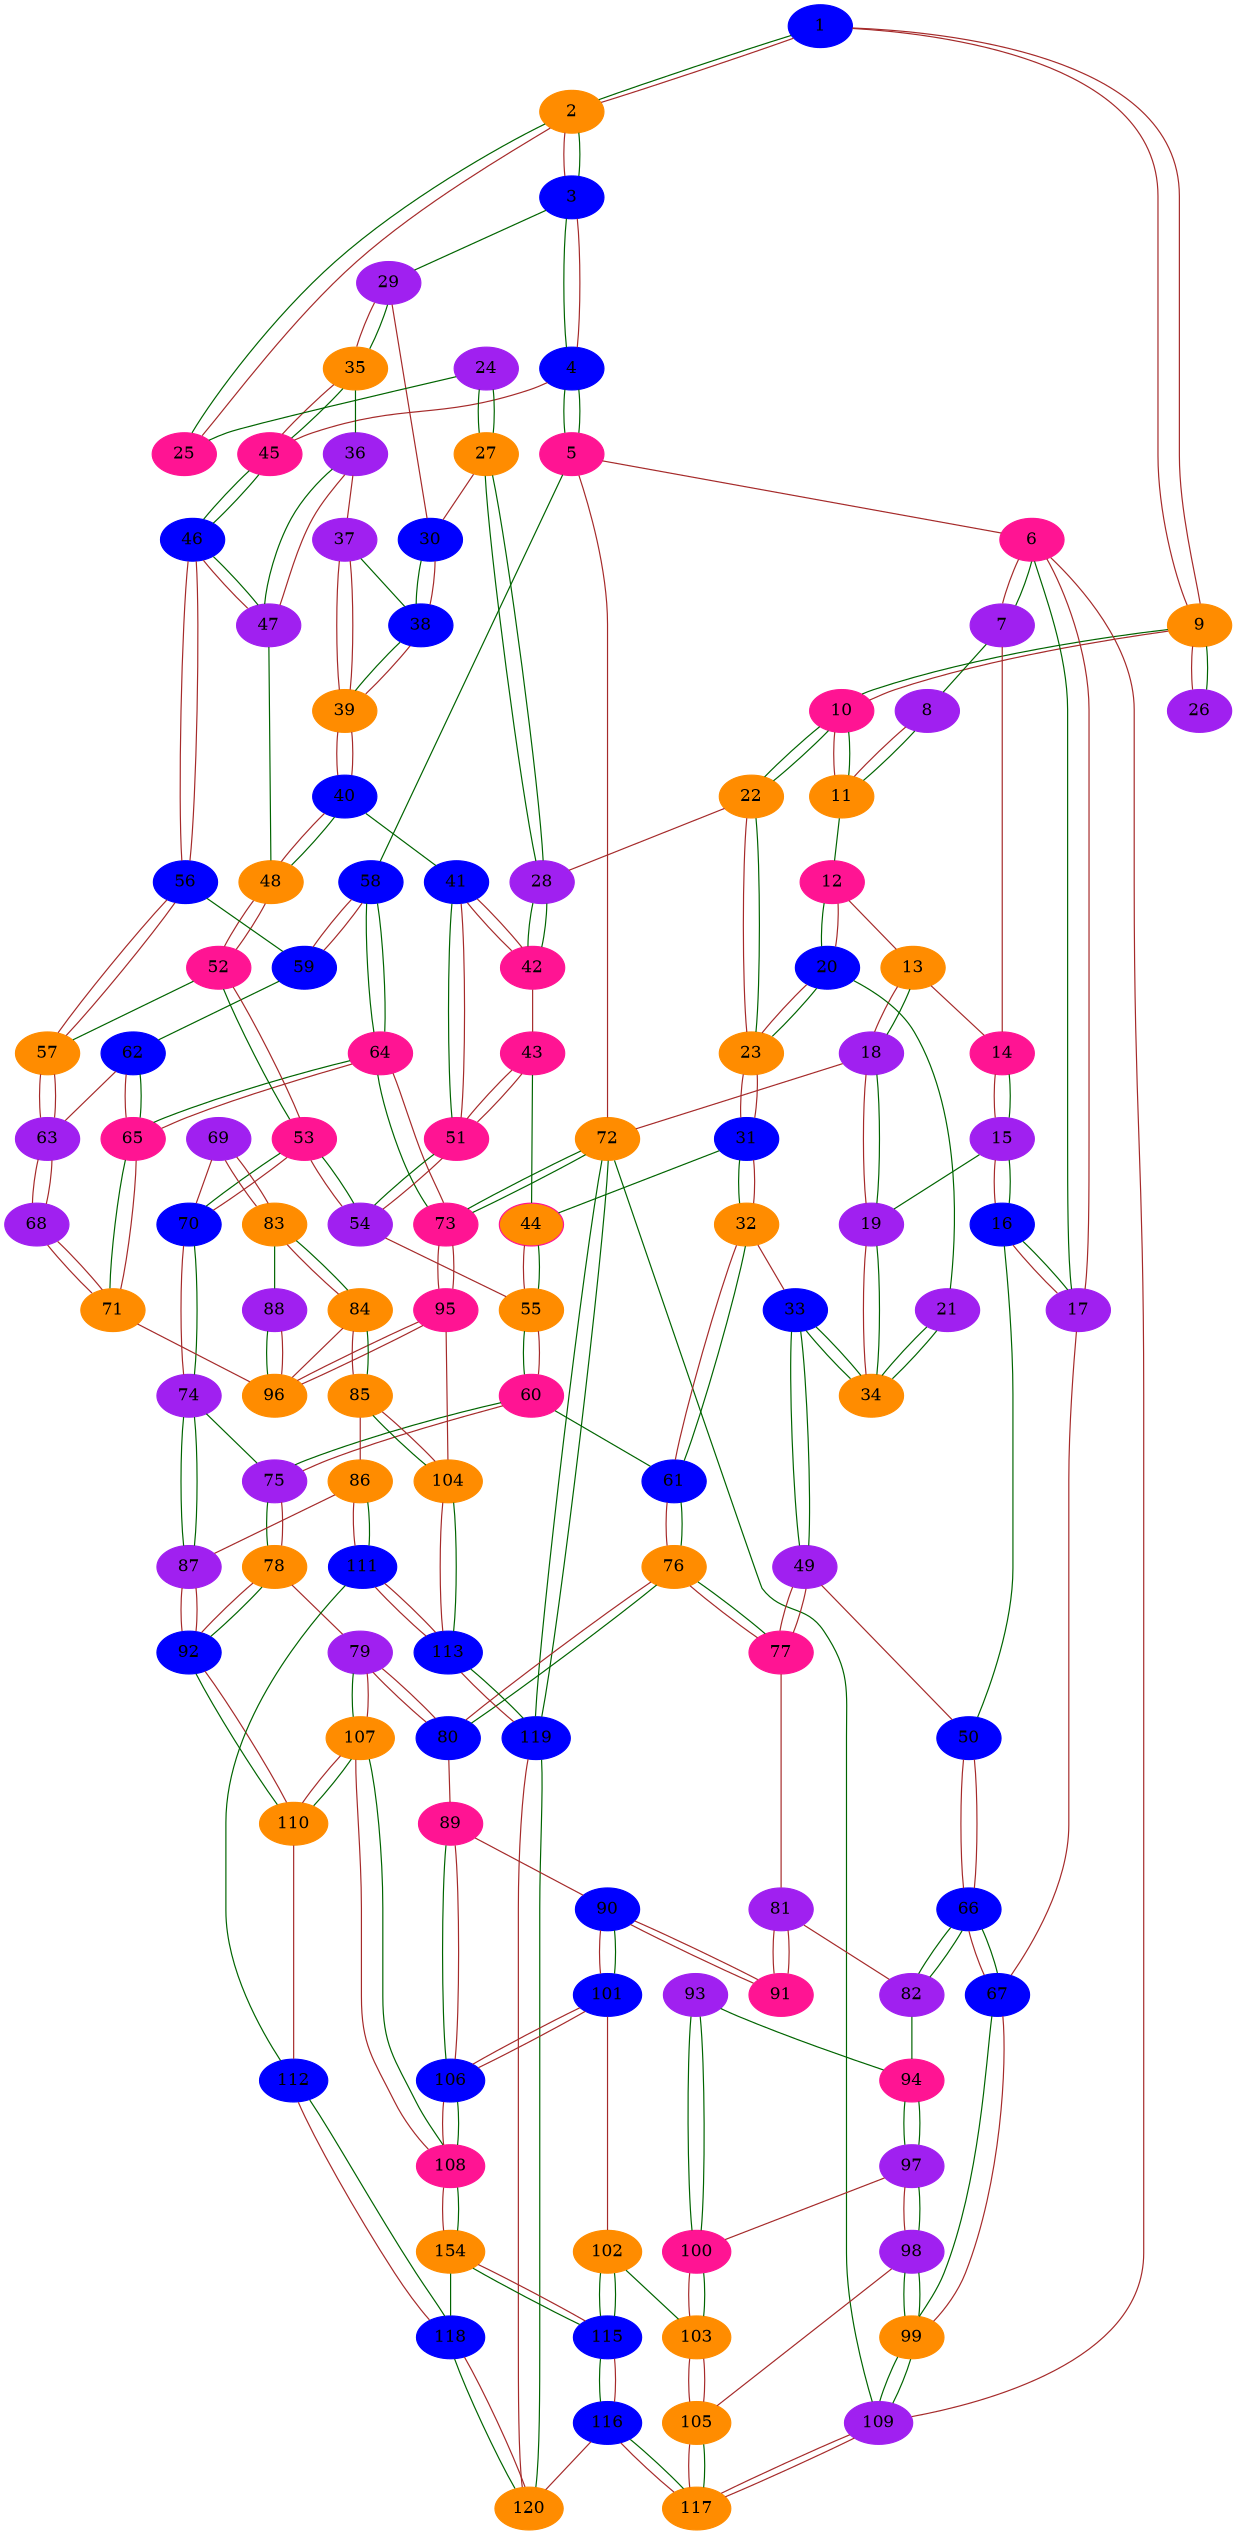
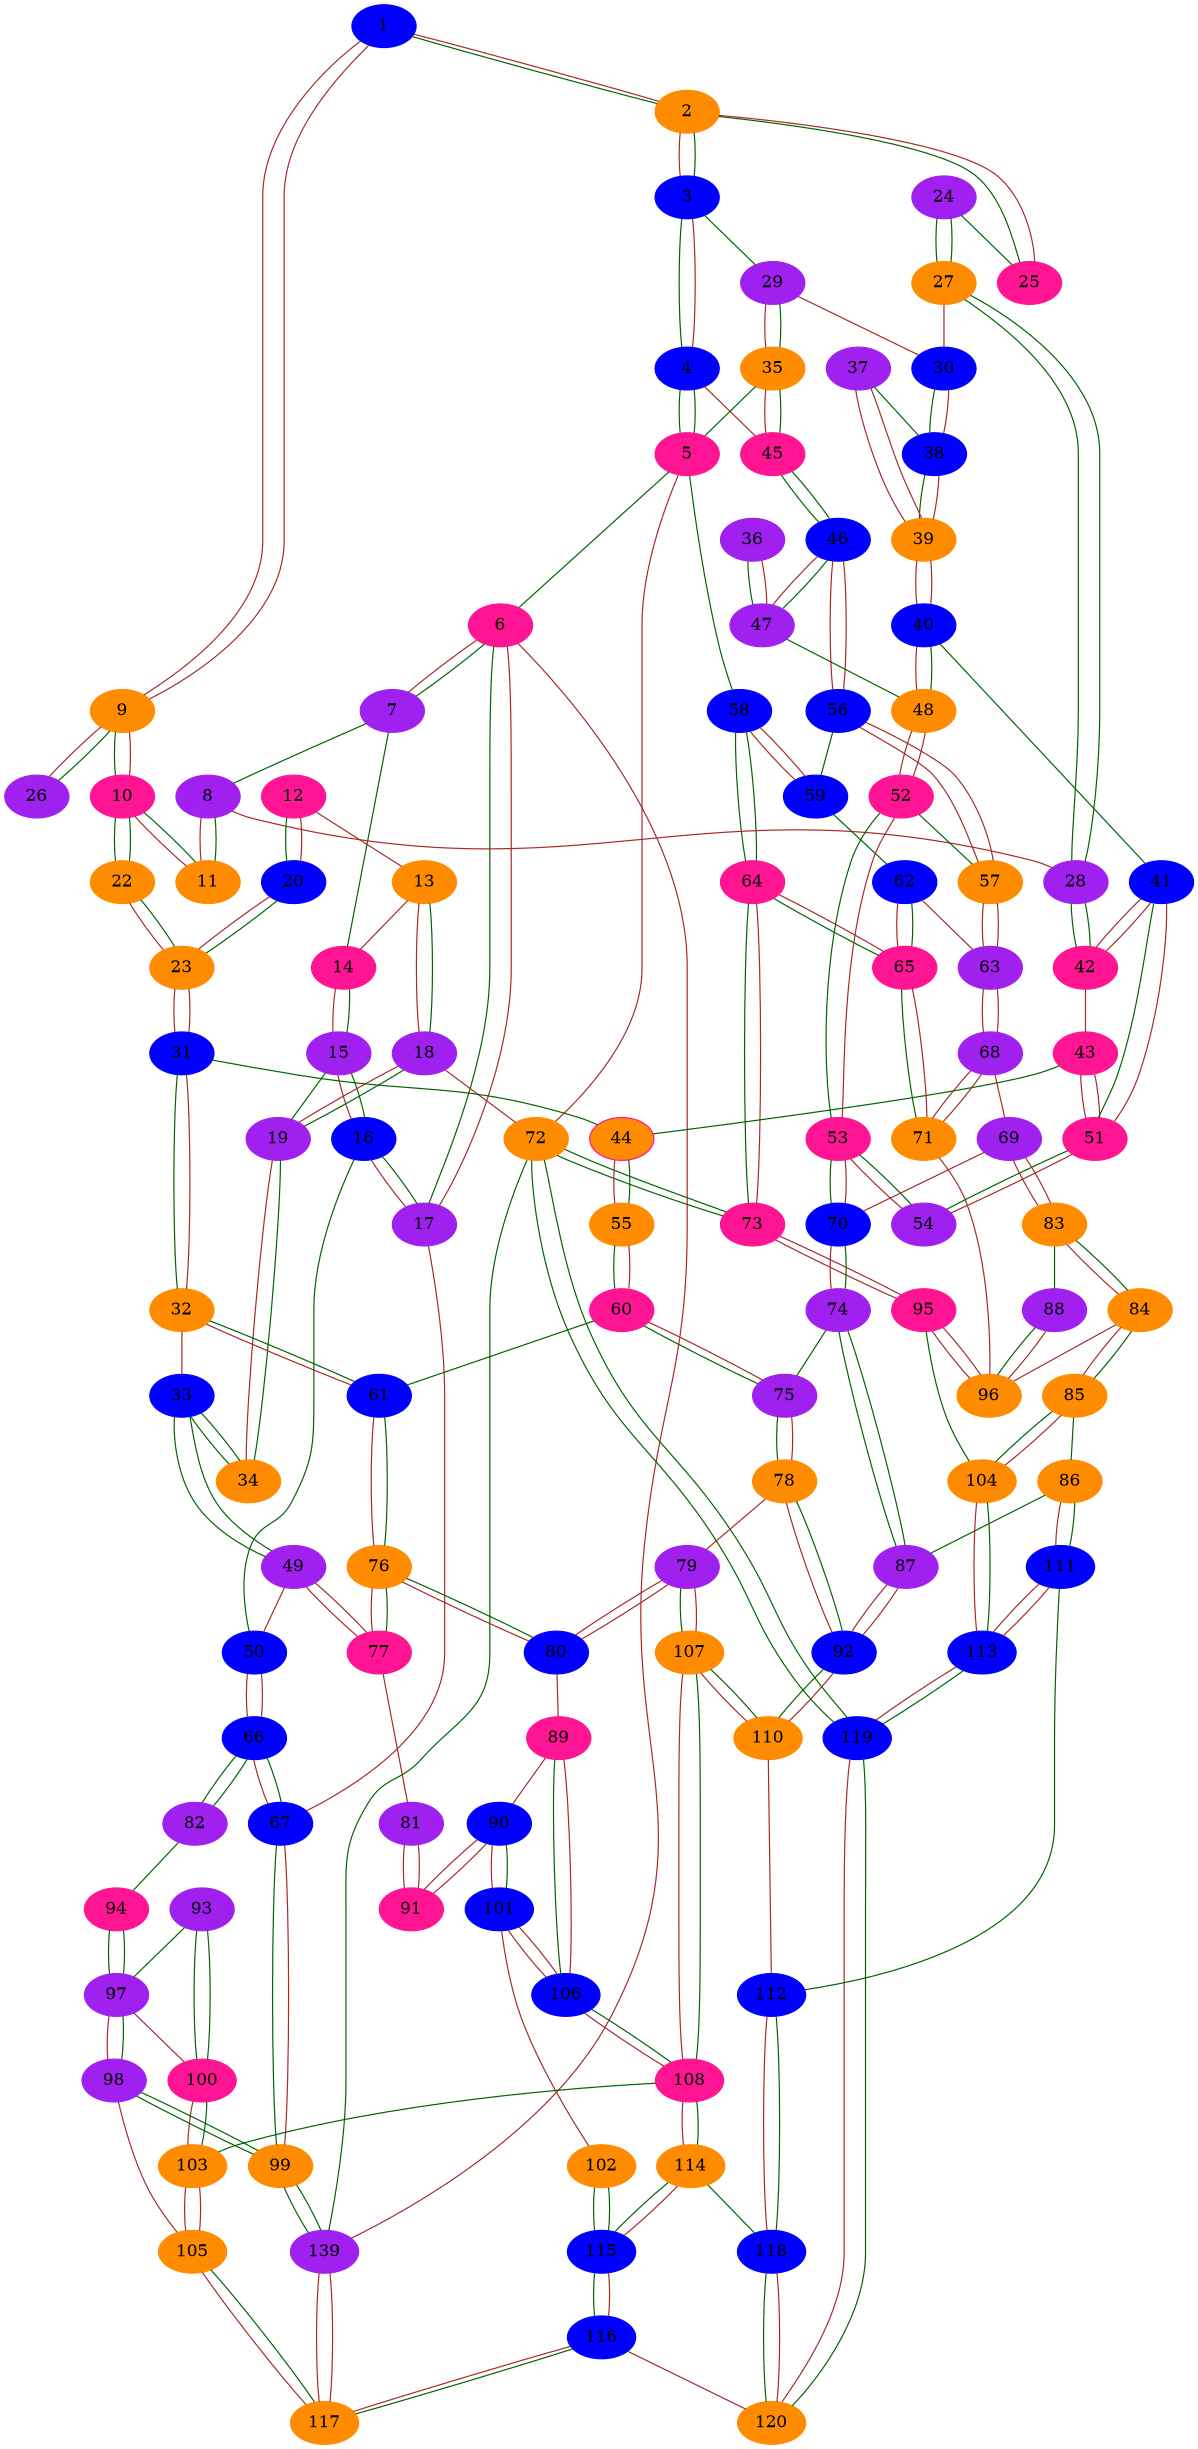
edge "35" -- "36": now "35" -- "5"
edge "36" -- "37": removed
edge "5" -- "6": color brown -> darkgreen
edge "22" -- "28": now "8" -- "28"
edge "11" -- "12": removed
edge "7" -- "14": color brown -> darkgreen
edge "68" -- "69": added
edge "54" -- "55": removed
node "21": removed
edge "95" -- "104": color brown -> darkgreen
edge "85" -- "86": color brown -> darkgreen
edge "86" -- "87": color brown -> darkgreen
edge "81" -- "82": removed
edge "93" -- "94": now "93" -- "97"
node "154": label "154" -> "114"
edge "102" -- "103": now "108" -- "103"
node "109": label "109" -> "139"
